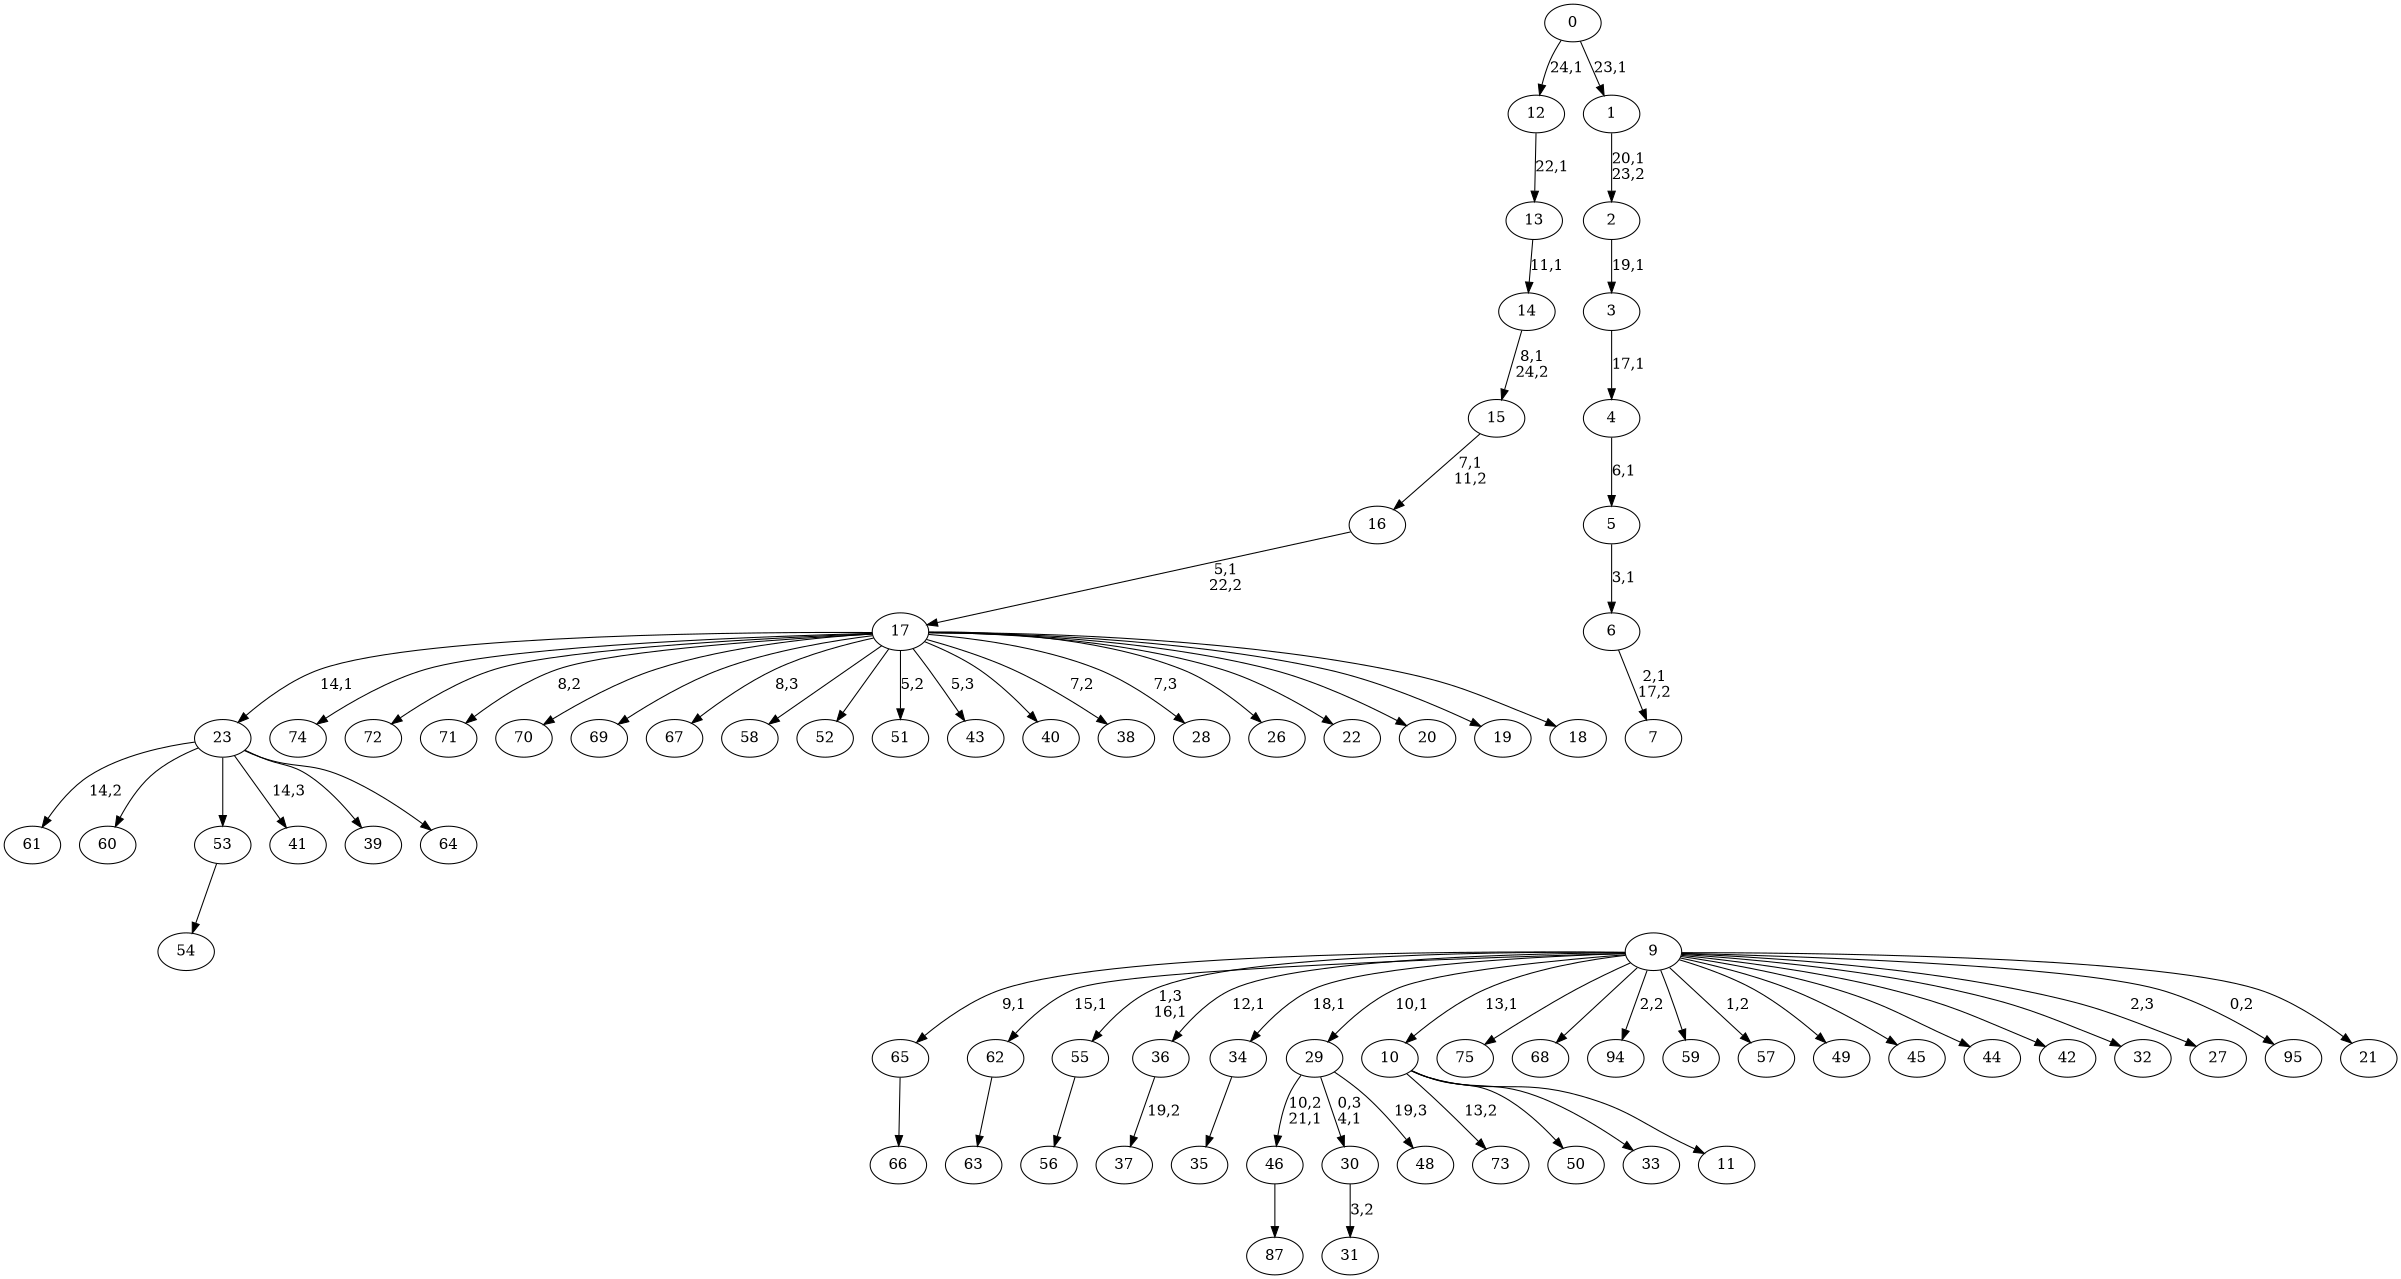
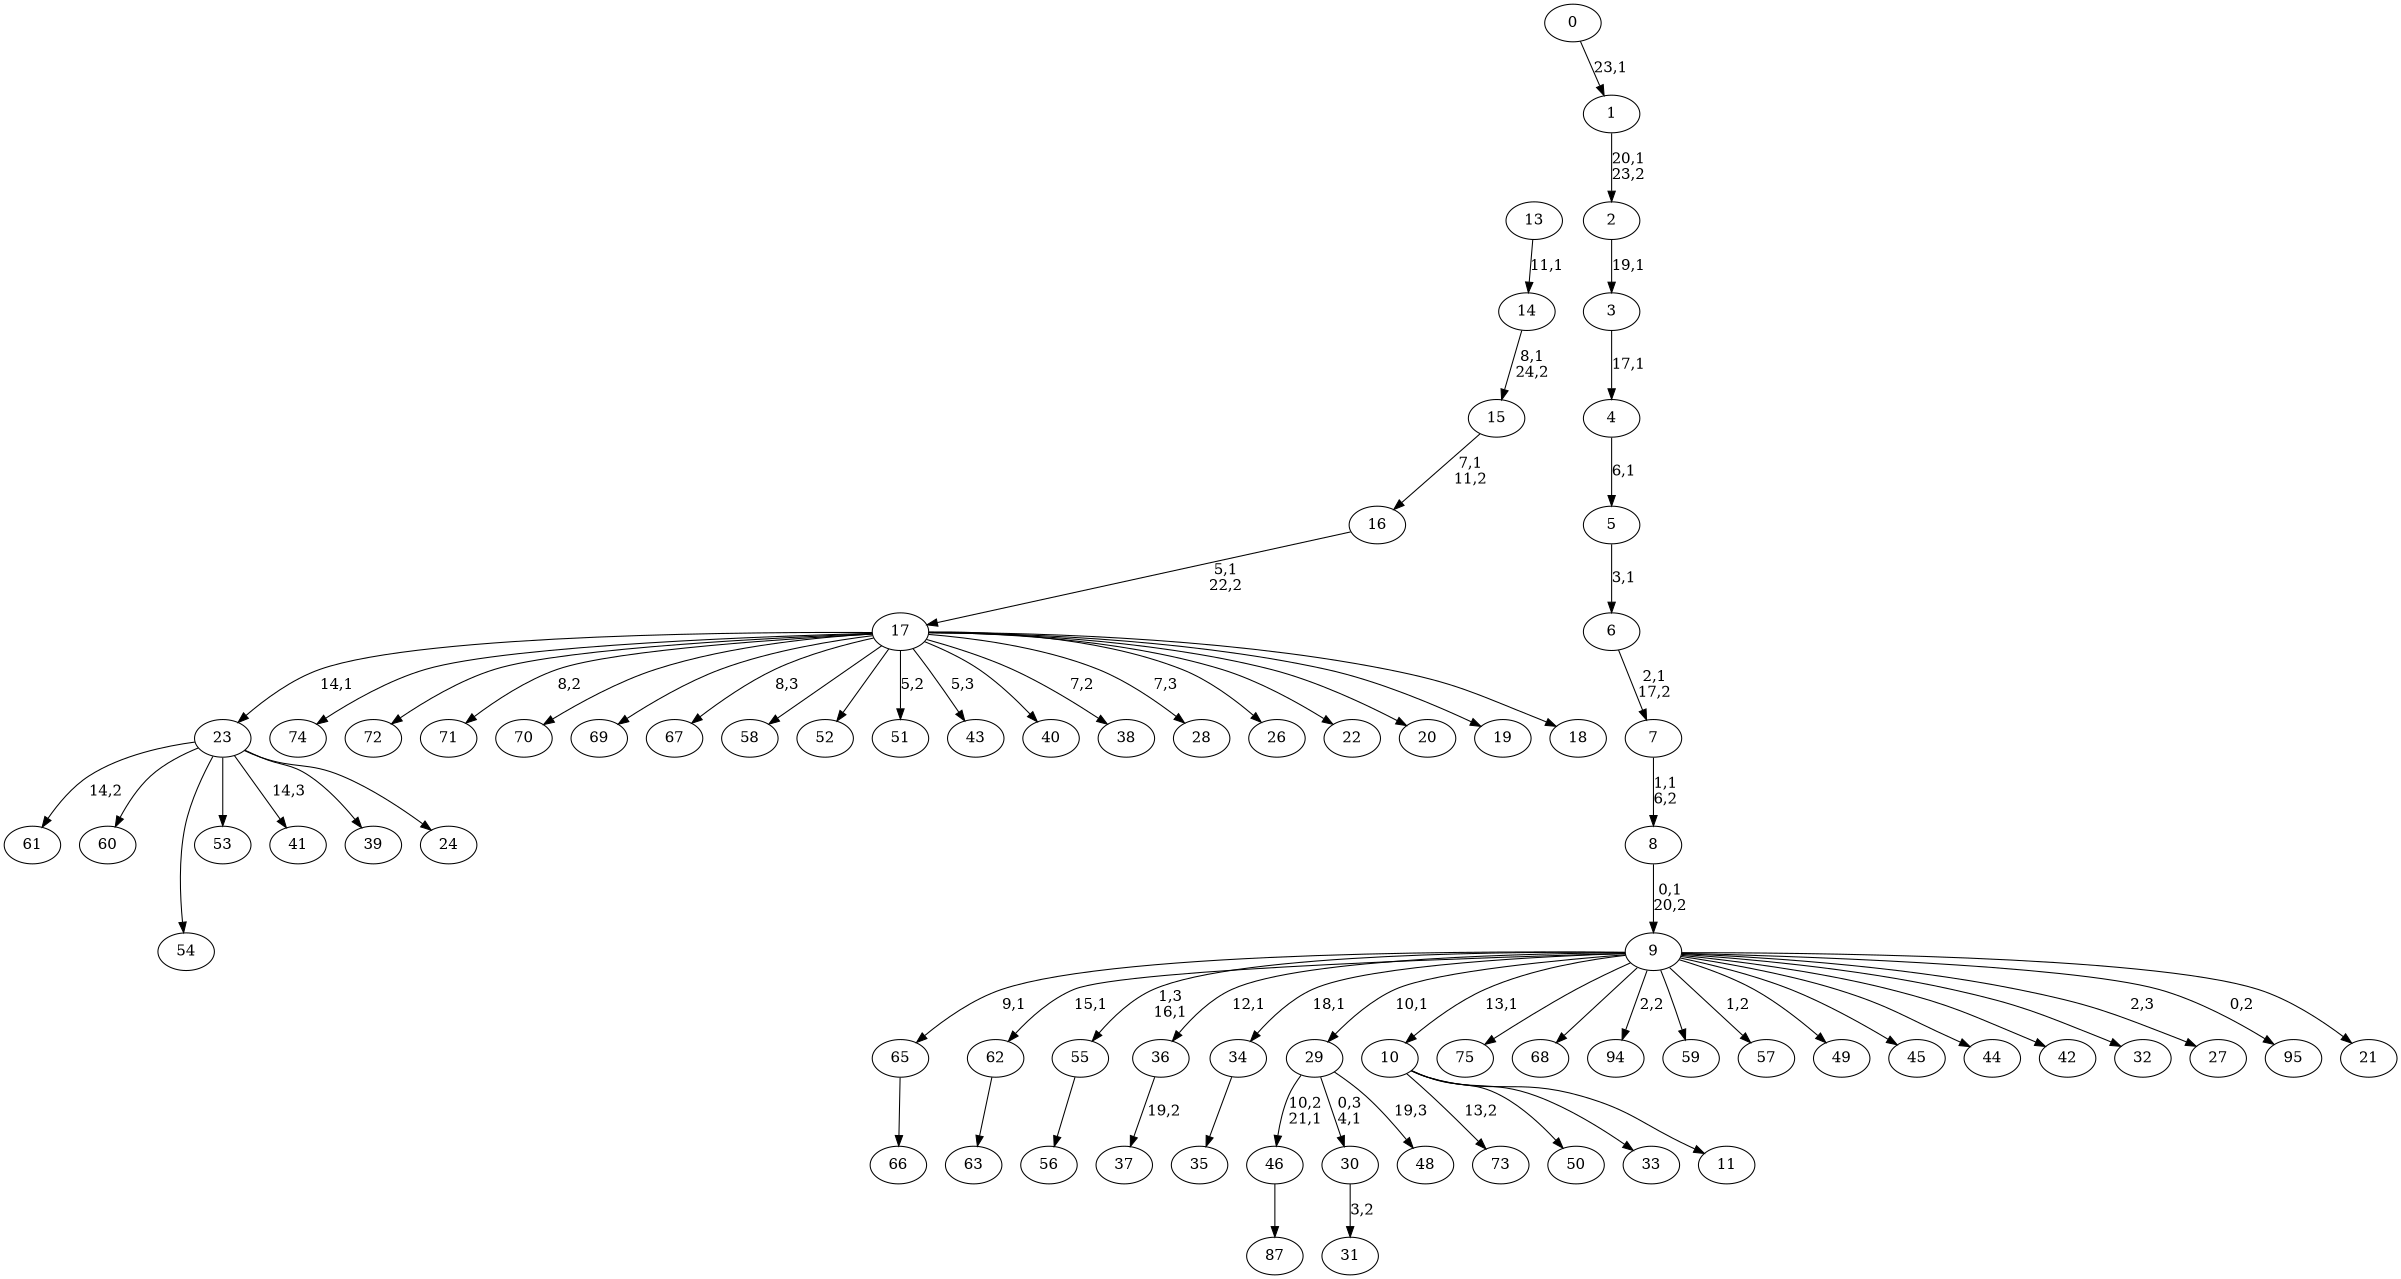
node "12": removed
node "64": label "64" -> "24"
node "8": added
edge "53" -> "54": now "23" -> "54"
